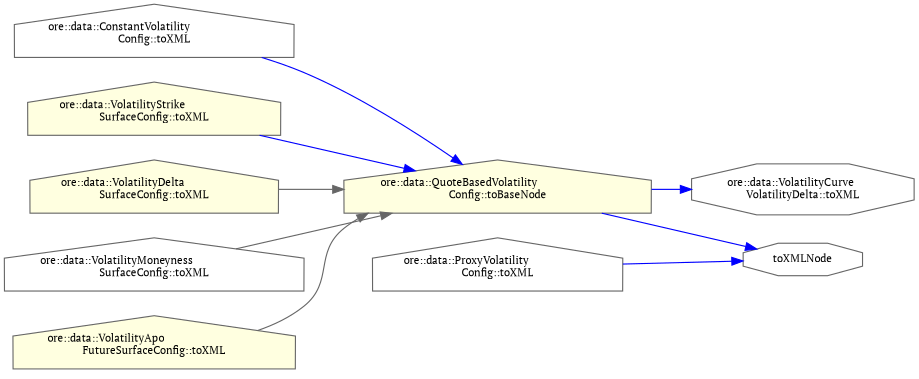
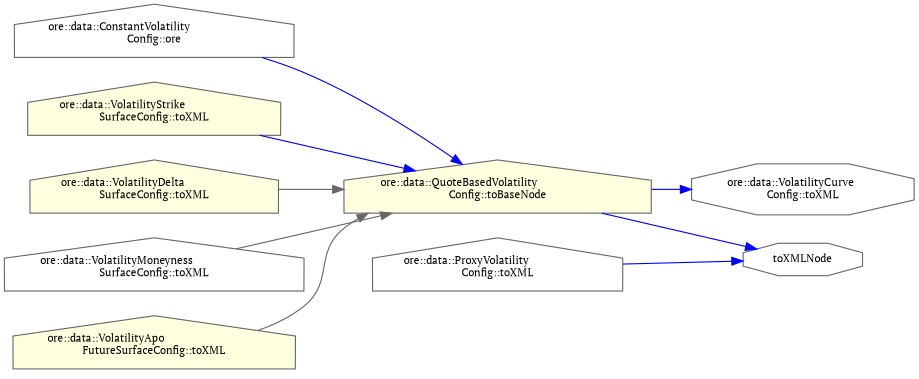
node "ore::data::ConstantVolatility Config::toXML": label "ore::data::ConstantVolatility Config::toXML" -> "ore::data::ConstantVolatility Config::ore"
node "ore::data::VolatilityCurve VolatilityDelta::toXML": label "ore::data::VolatilityCurve VolatilityDelta::toXML" -> "ore::data::VolatilityCurve Config::toXML"
